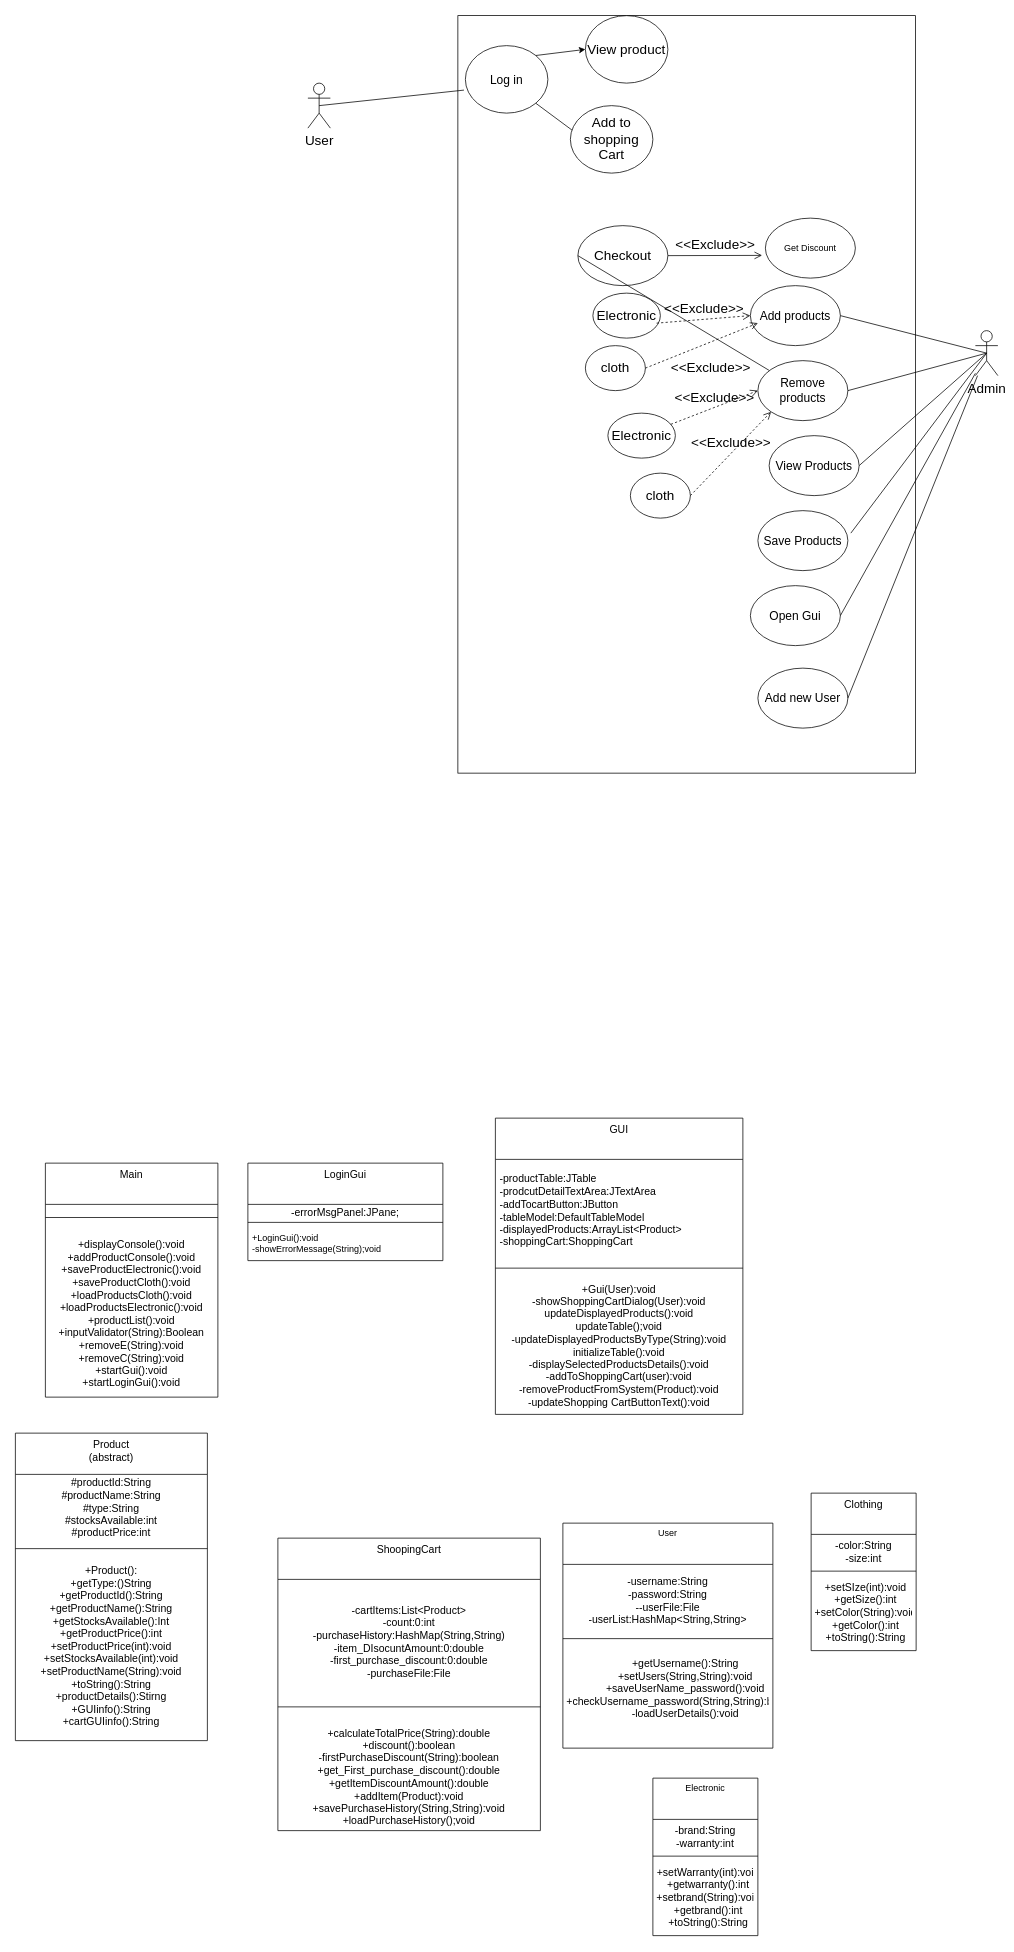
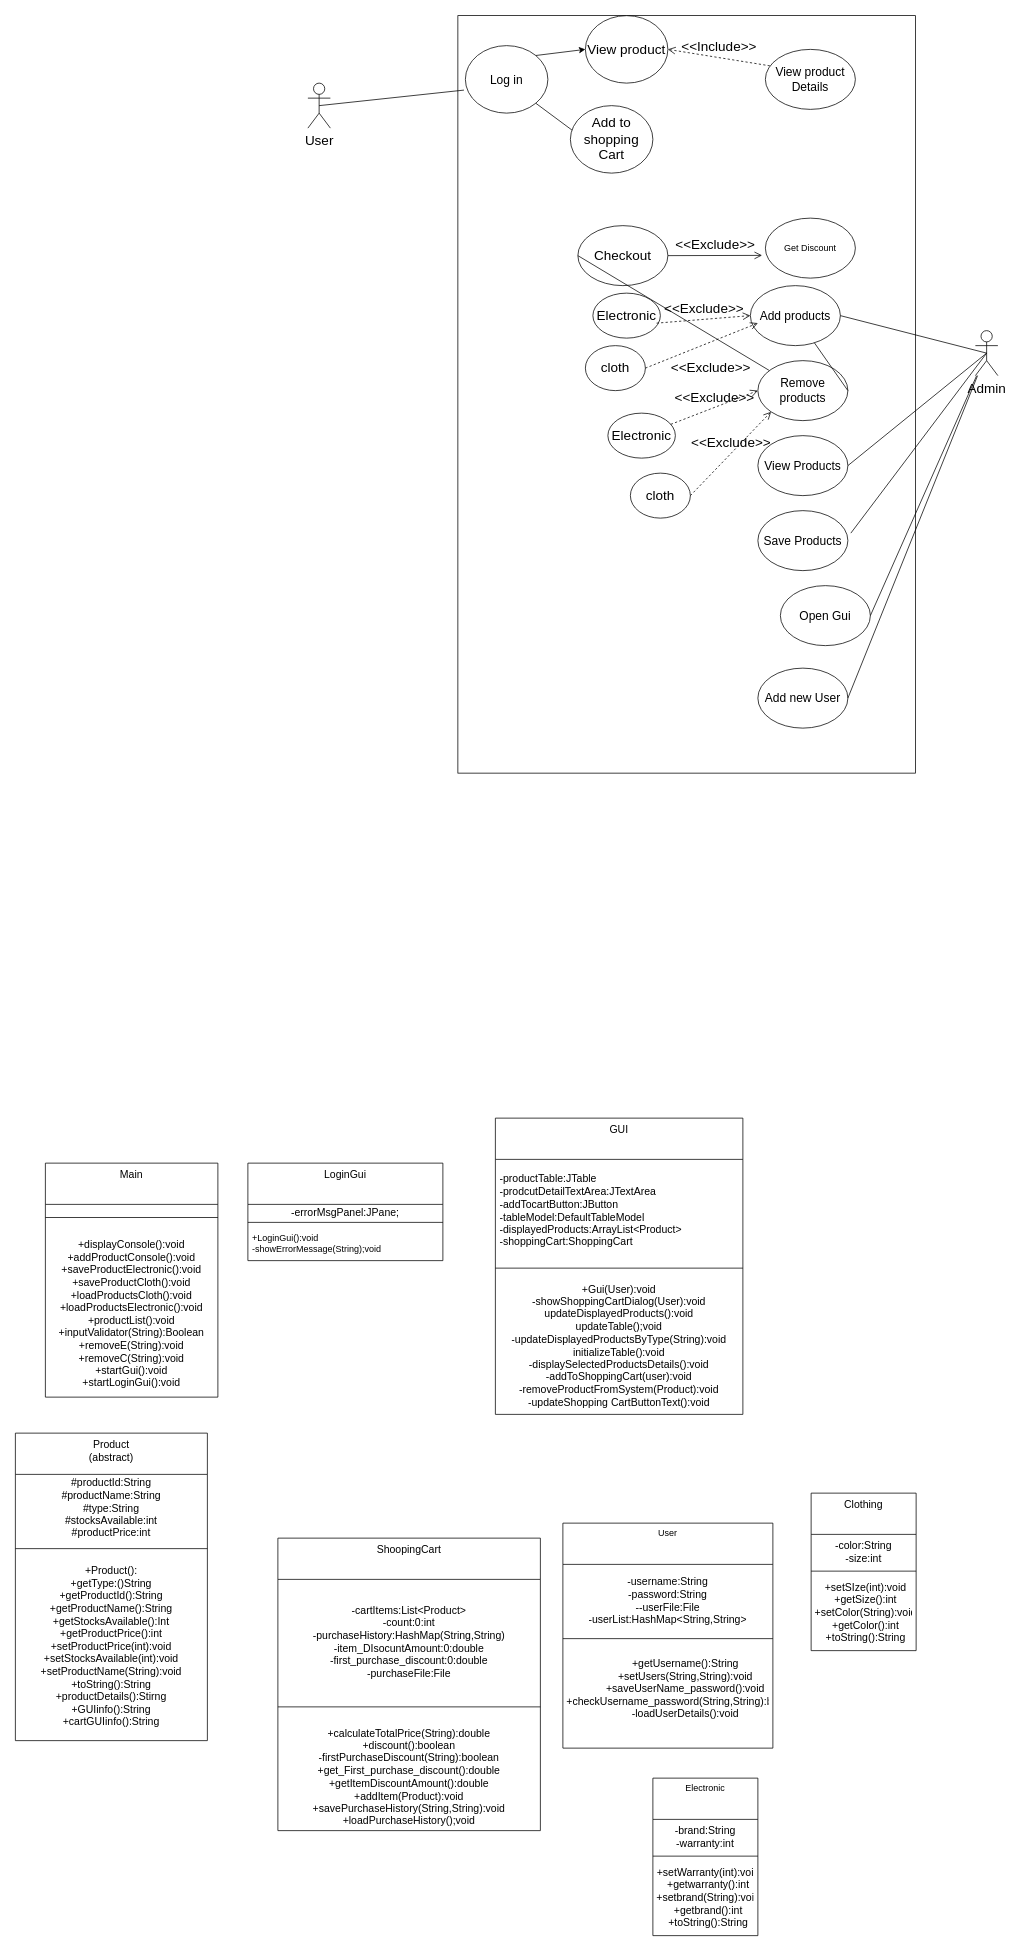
edge "View product Details" -> "View product": added, label "<<Include>>"
node "View product Details": added
edge "Admin" -- "Remove products": now "Add products" -- "Remove products"
node "View Products": moved (814, 465) -> (803, 465)
node "Open Gui": moved (795, 615) -> (825, 615)
